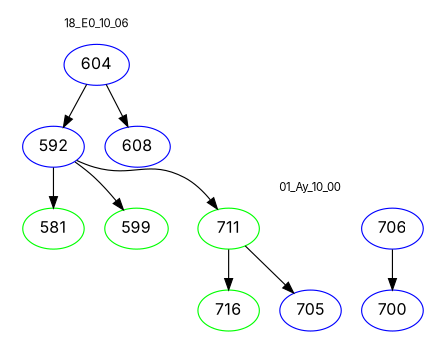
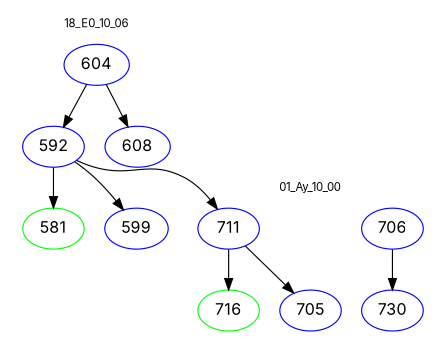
node "599": color green -> blue
node "711": color green -> blue
node "700": label "700" -> "730"
